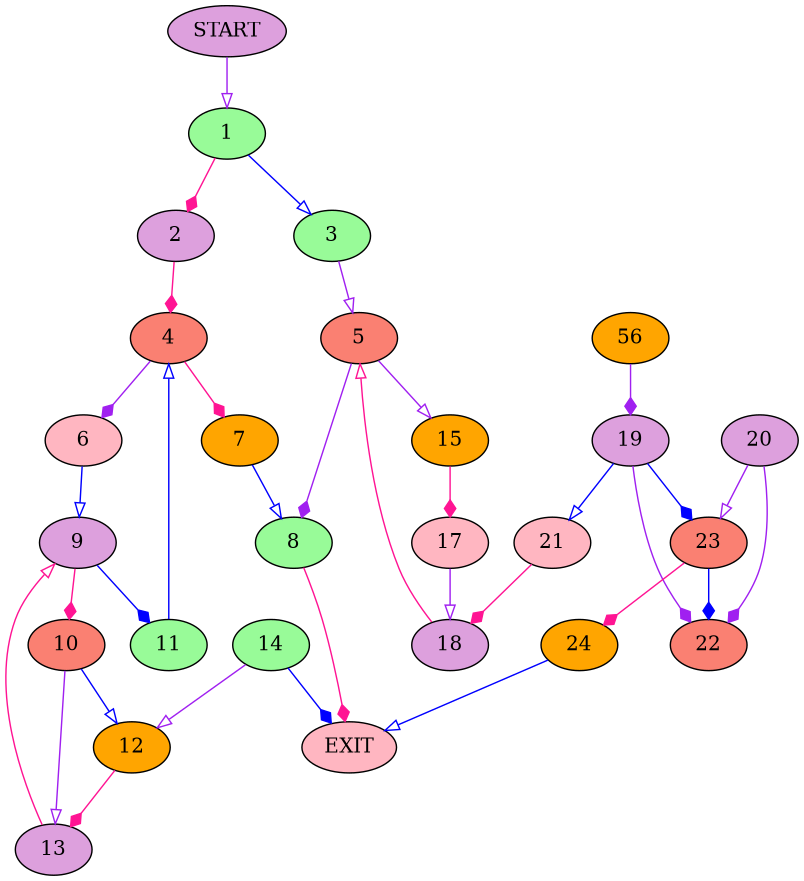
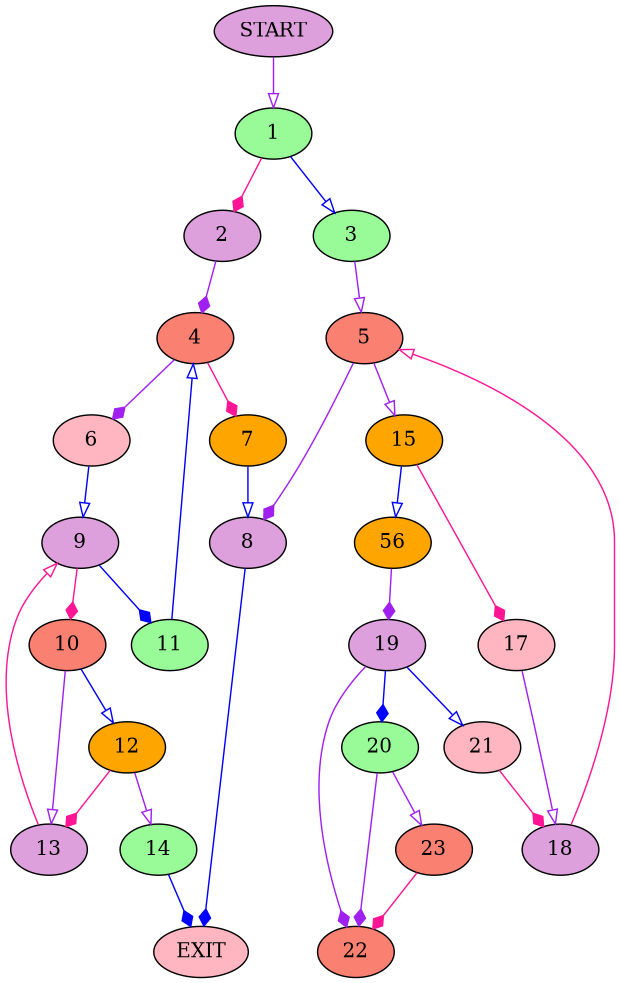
edge "2" -> "4": color deeppink -> purple
node "20": fillcolor plum -> palegreen
edge "15" -> "56": added
edge "19" -> "23": now "19" -> "20"
node "8": fillcolor palegreen -> plum
edge "23" -> "22": color blue -> deeppink
edge "8" -> "EXIT": color deeppink -> blue
node "24": removed
edge "14" -> "12": reversed
